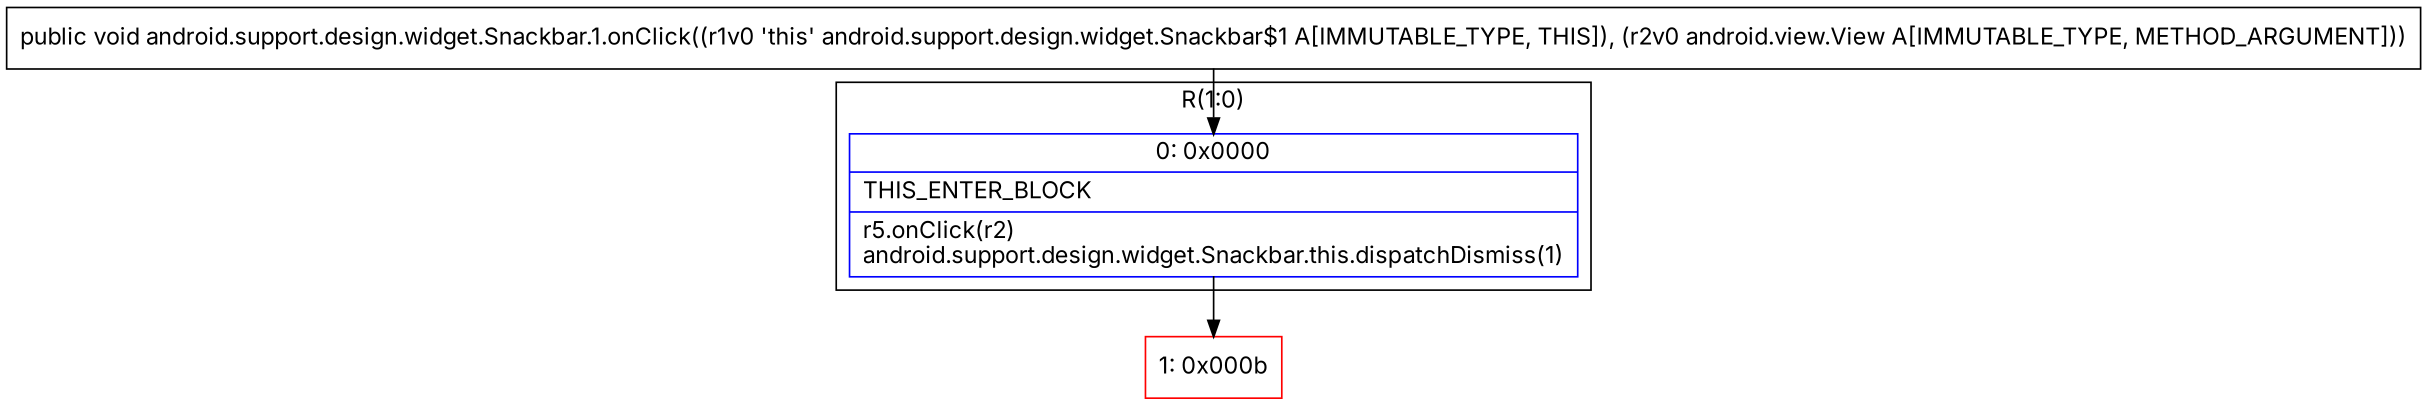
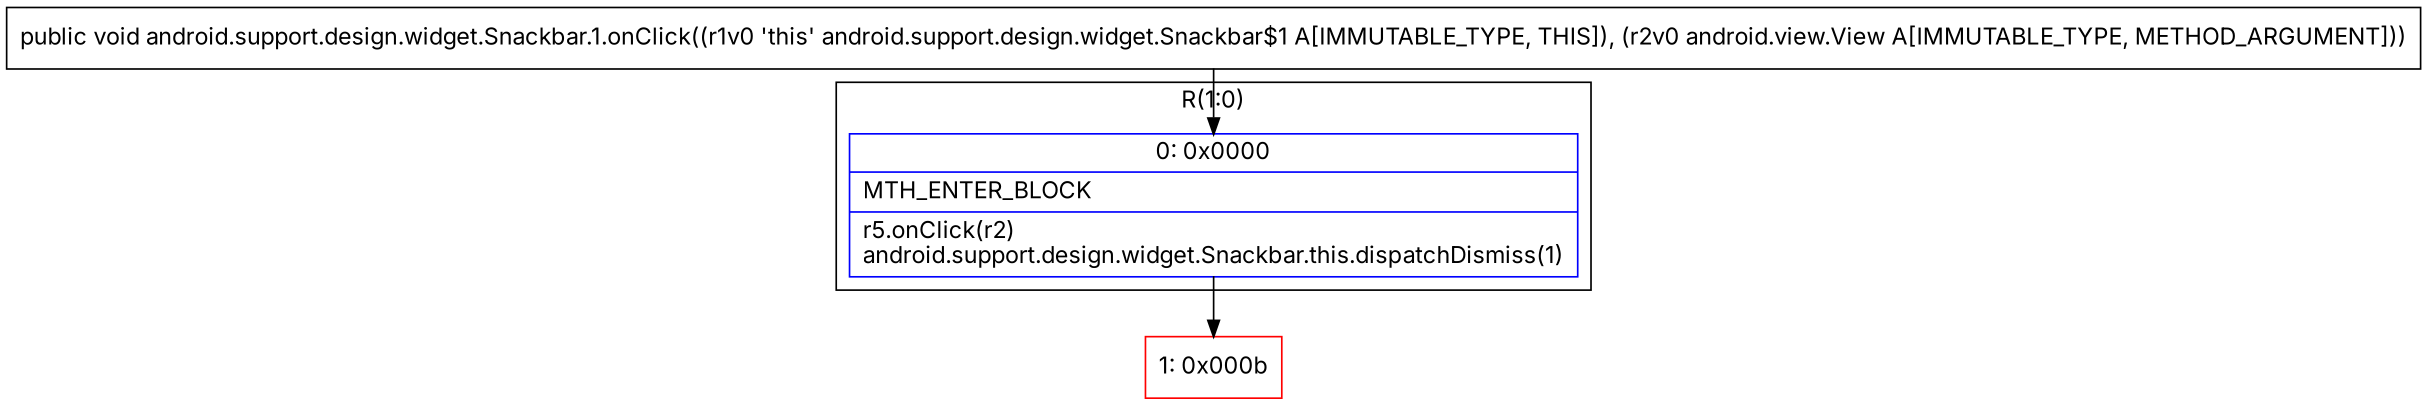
node "0: 0x0000": text "THIS_ENTER_BLOCK" -> "MTH_ENTER_BLOCK"
